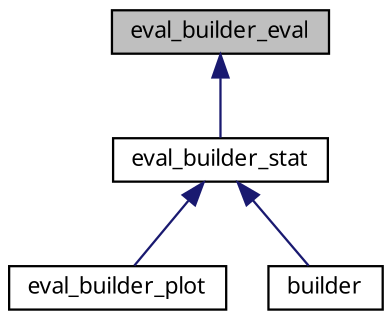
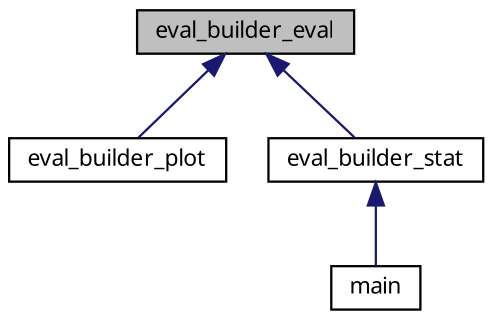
edge "eval_builder_plot" -> "eval_builder_stat": now "eval_builder_plot" -> "eval_builder_eval"
node "builder": label "builder" -> "main"
